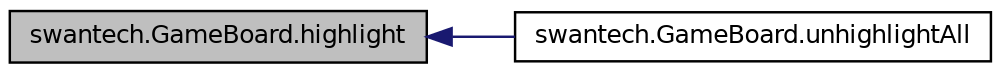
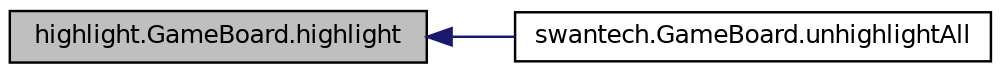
node "swantech.GameBoard.highlight": label "swantech.GameBoard.highlight" -> "highlight.GameBoard.highlight"
